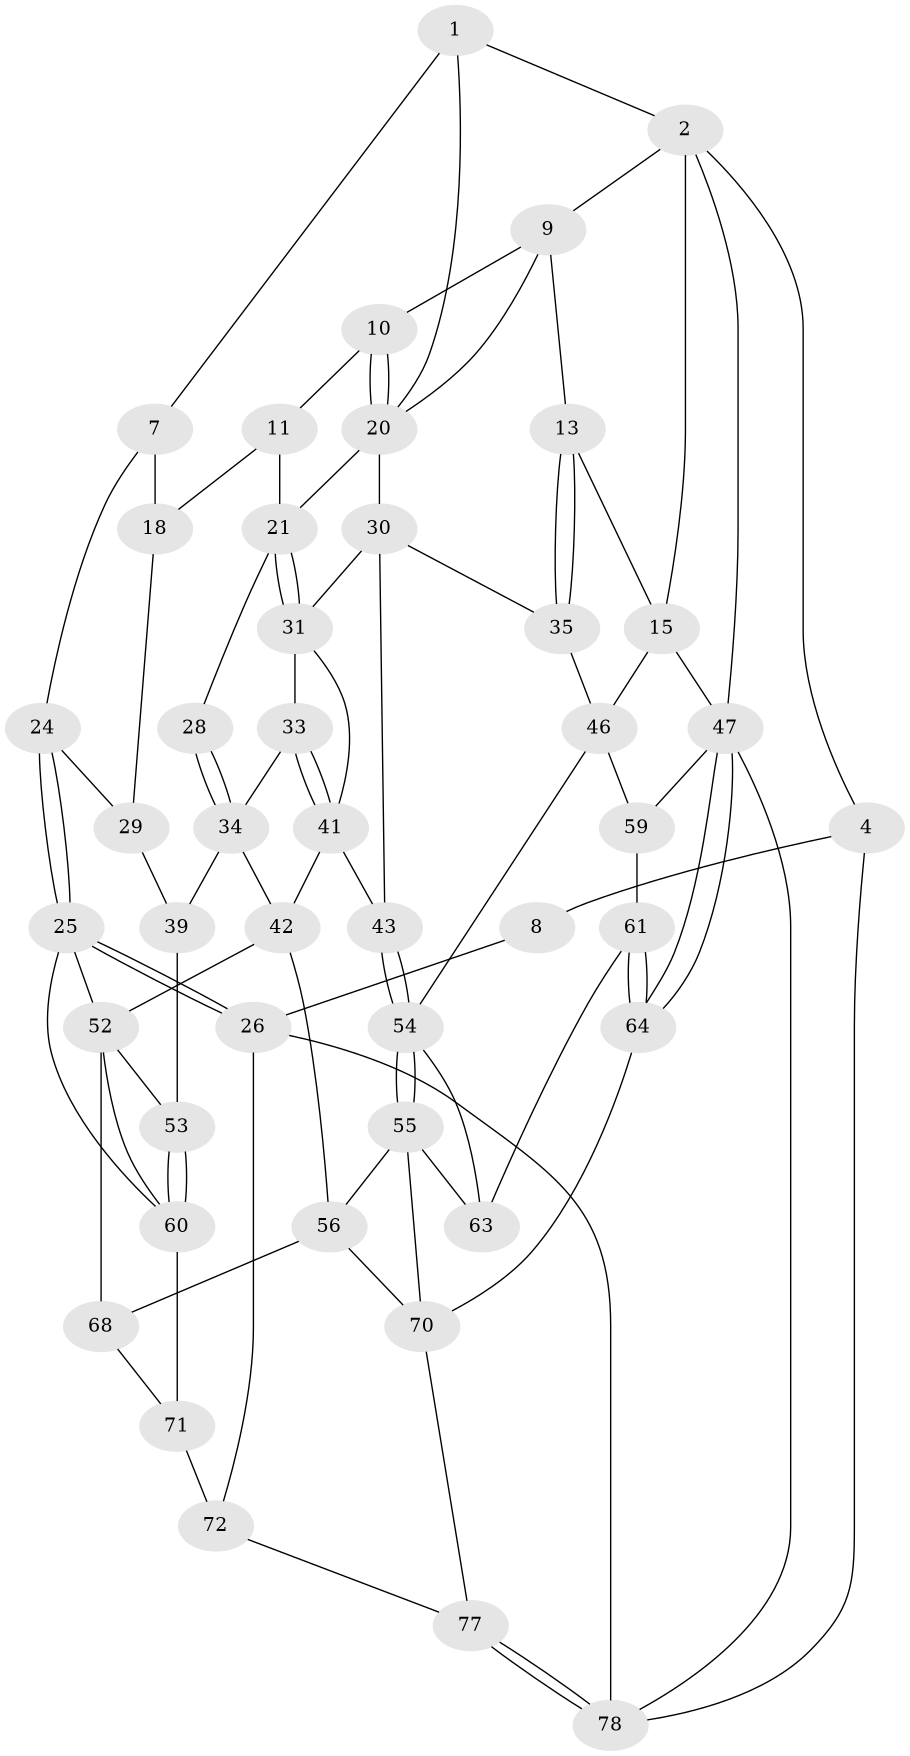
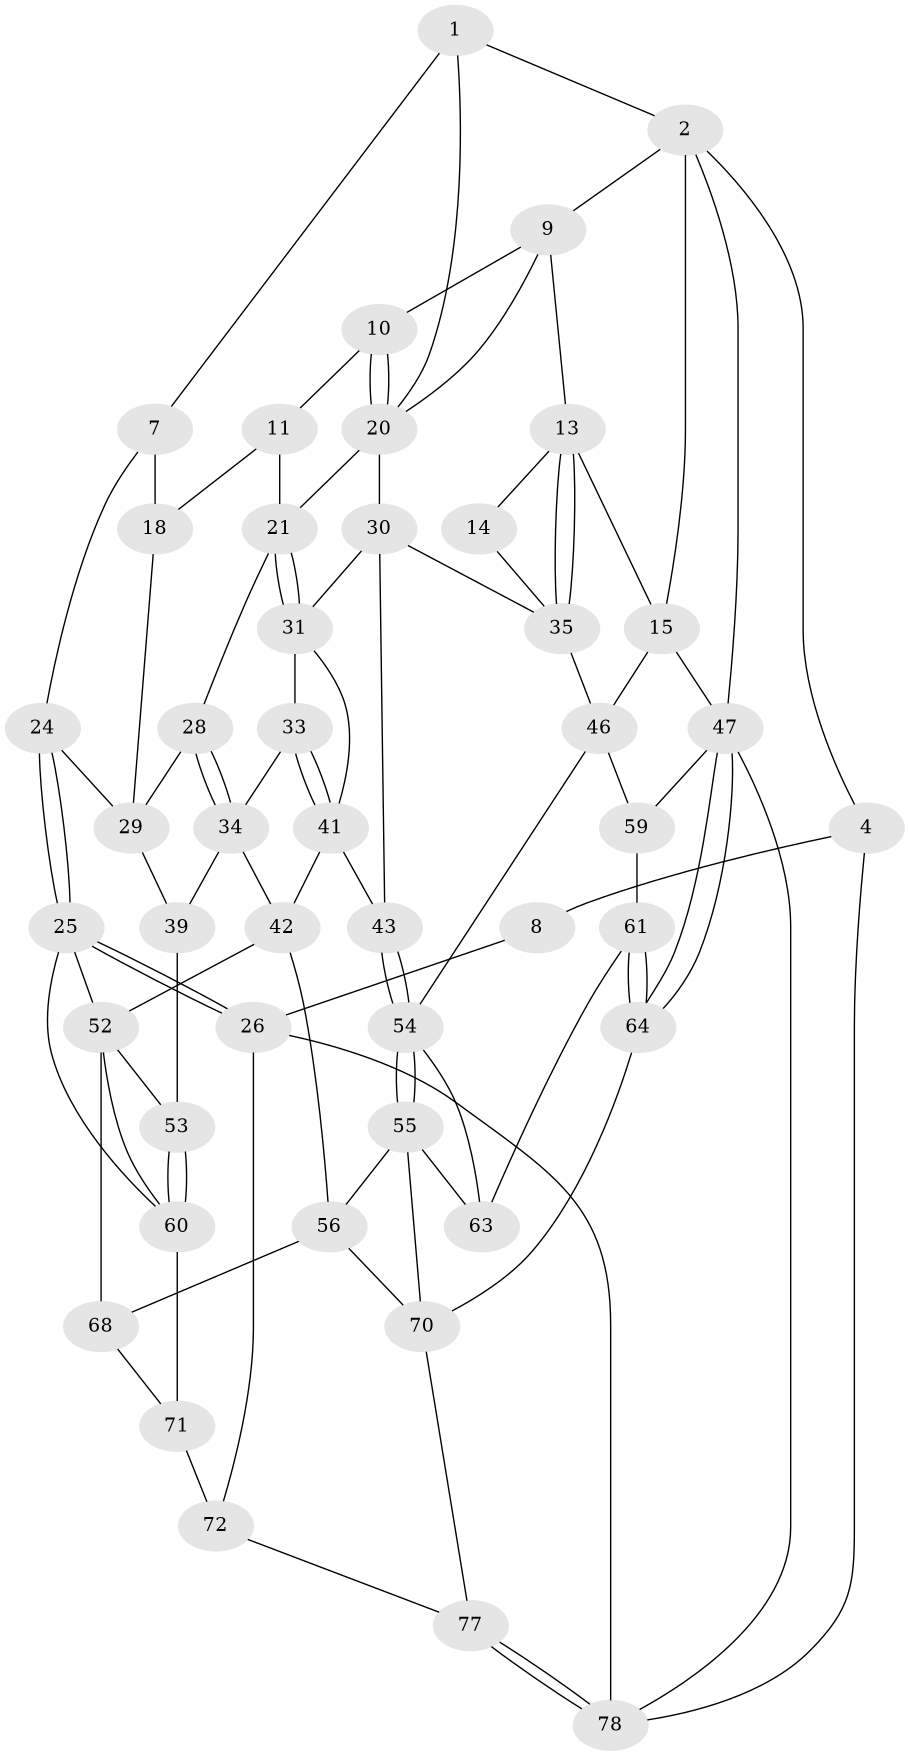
node "14": added
edge "28" -- "29": added
